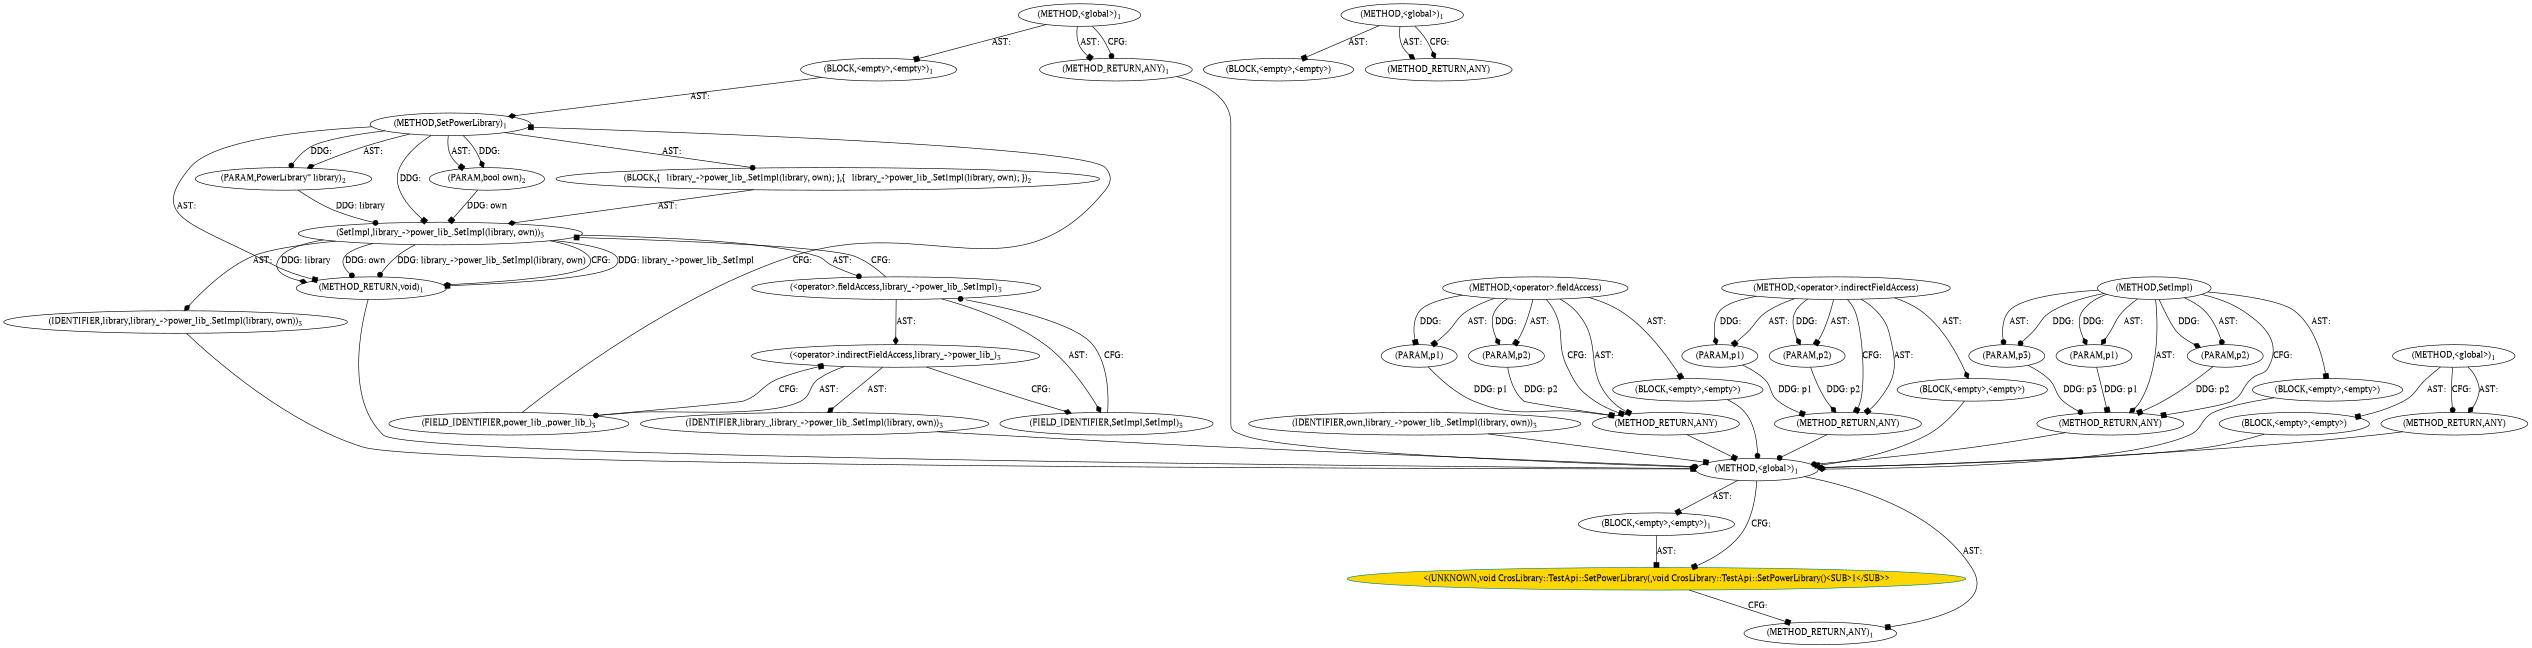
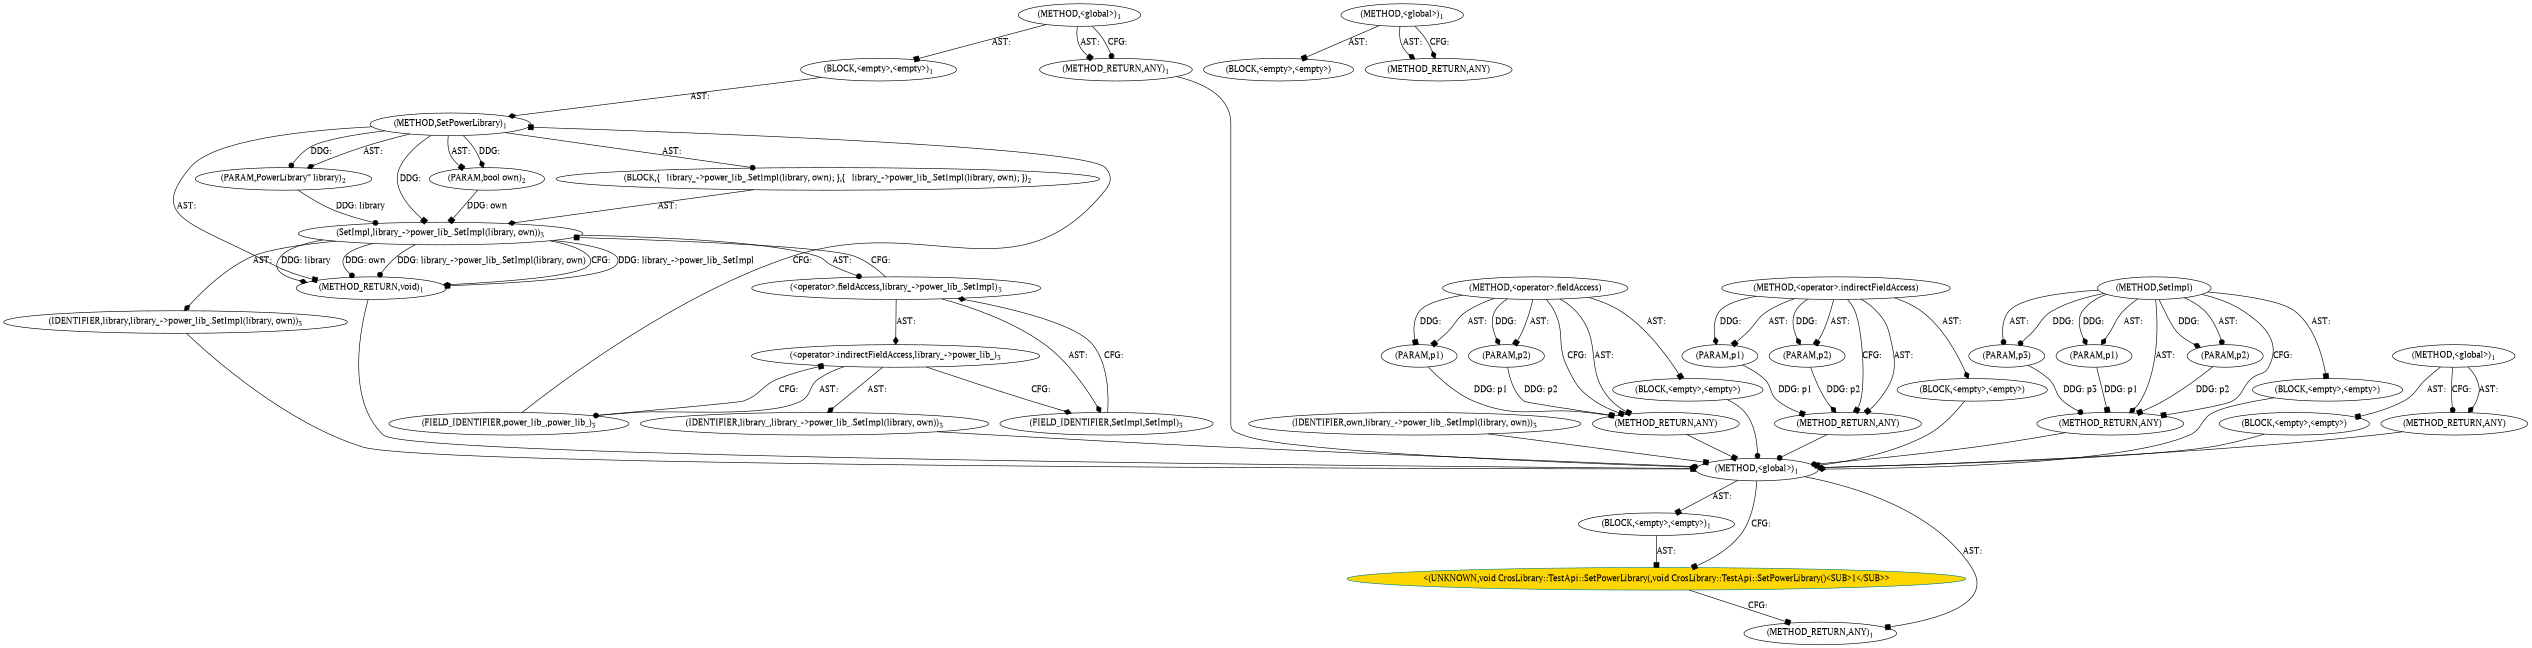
edge "(FIELD_IDENTIFIER,SetImpl,SetImpl)" -> "(<operator>.fieldAccess,library_->power_lib_.SetImpl)": arrowhead dot -> diamond
